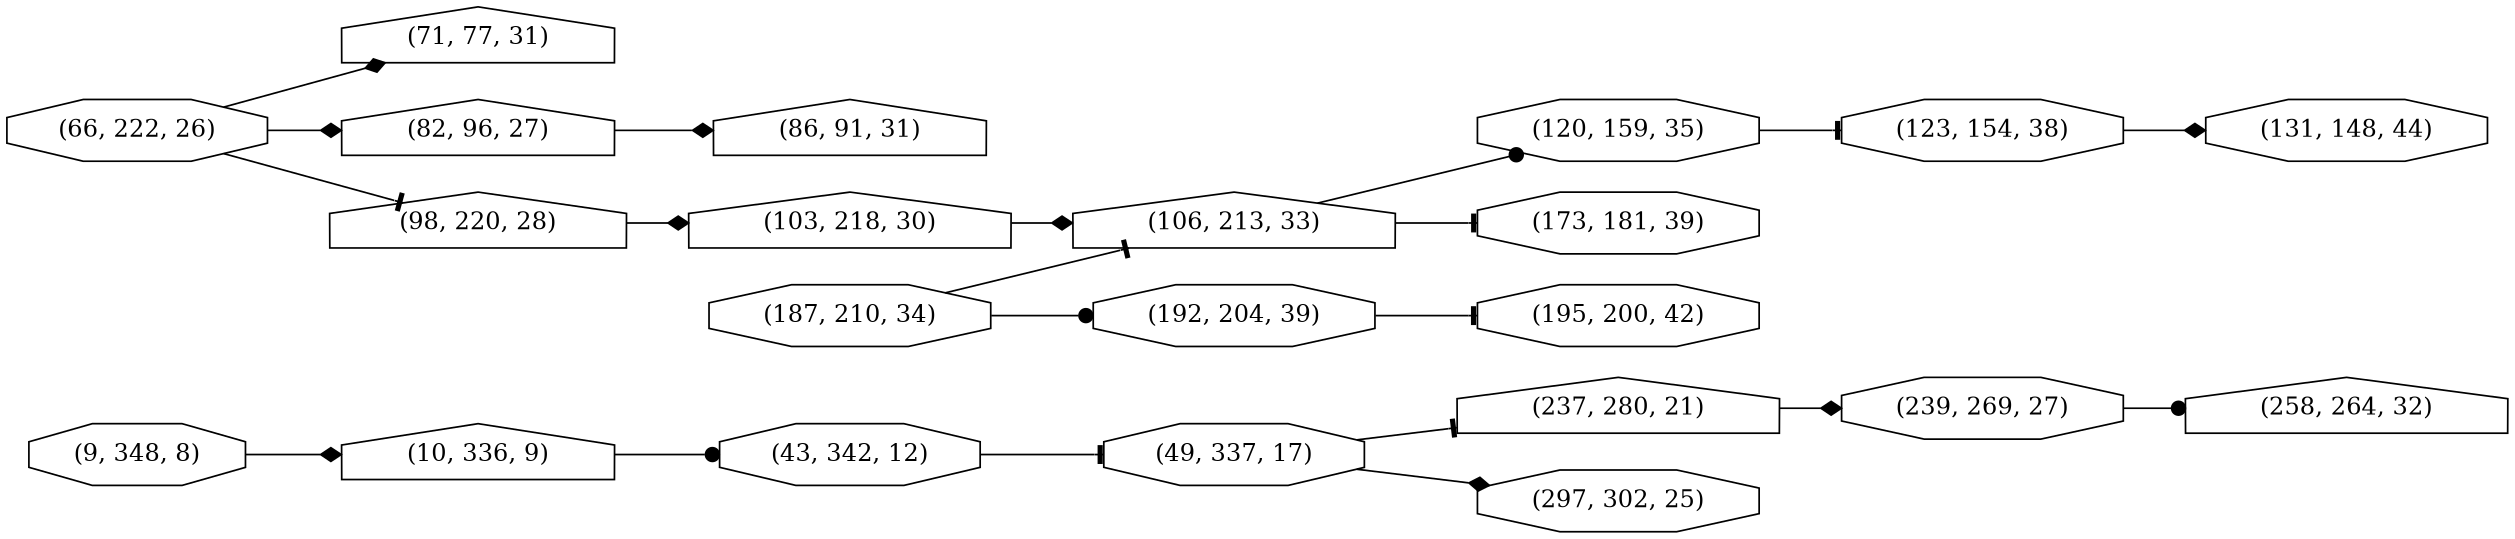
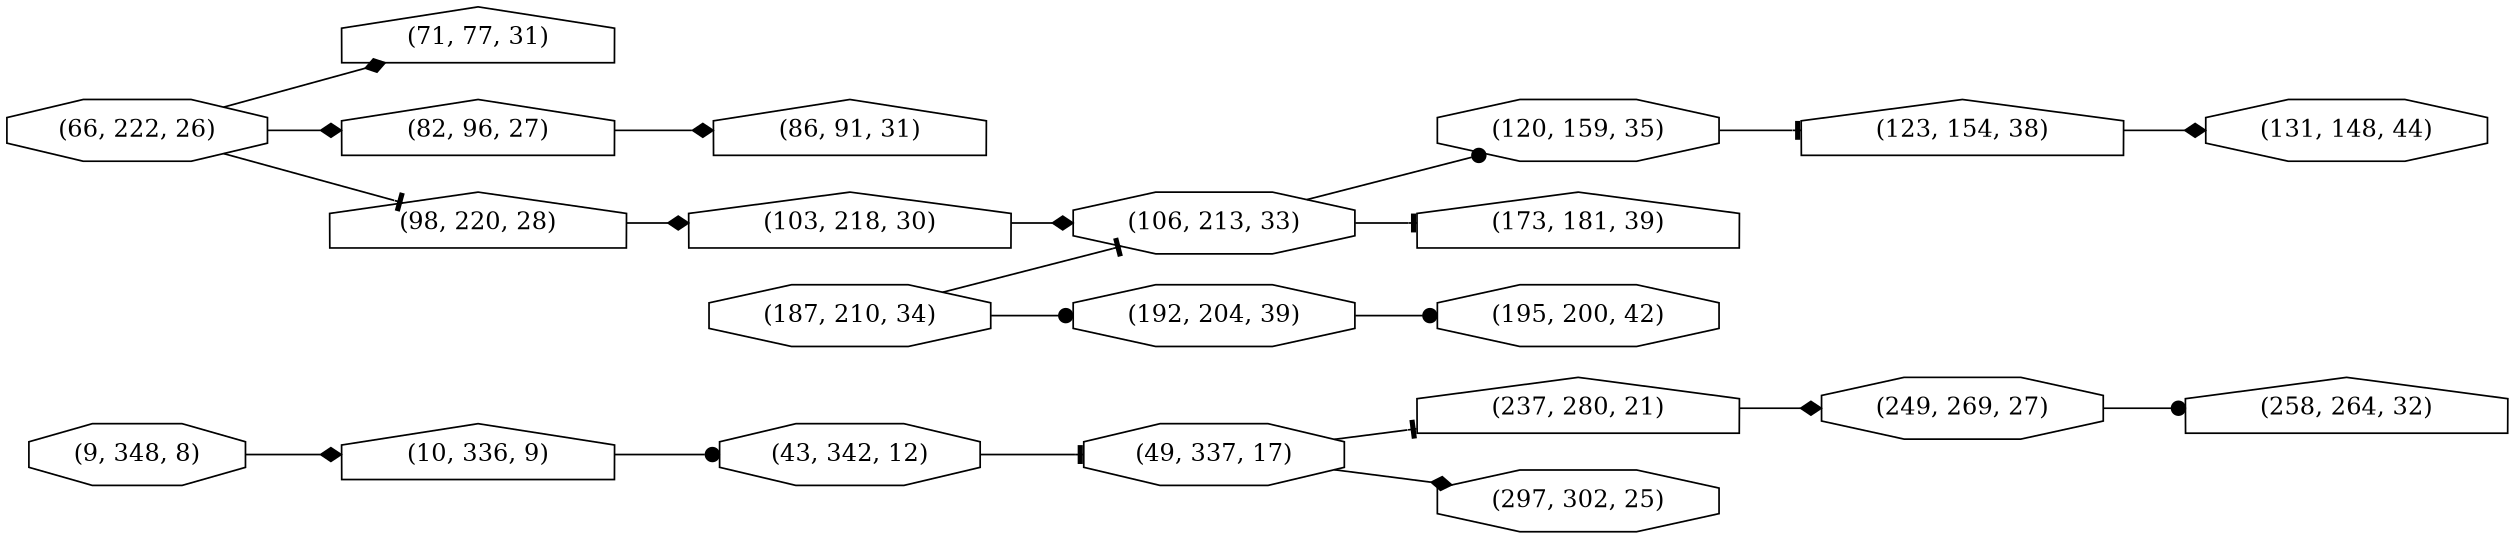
node "(123, 154, 38)": shape octagon -> house
node "(106, 213, 33)": shape house -> octagon
node "(173, 181, 39)": shape octagon -> house
edge "(192, 204, 39)" -> "(195, 200, 42)": arrowhead tee -> dot
node "(239, 269, 27)": label "(239, 269, 27)" -> "(249, 269, 27)"
